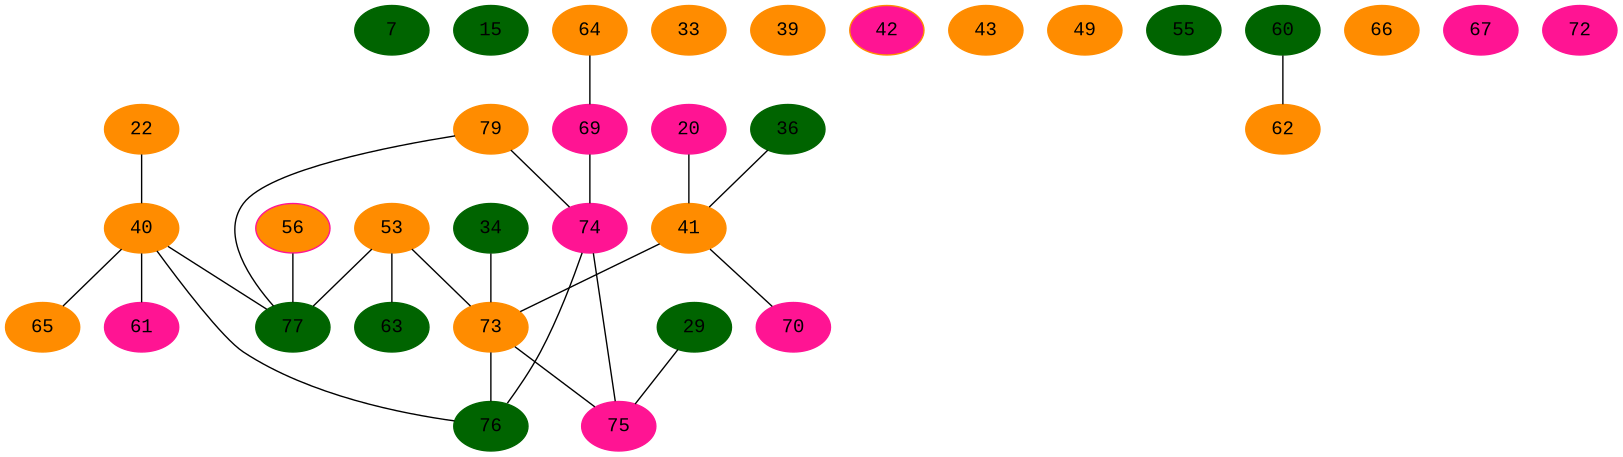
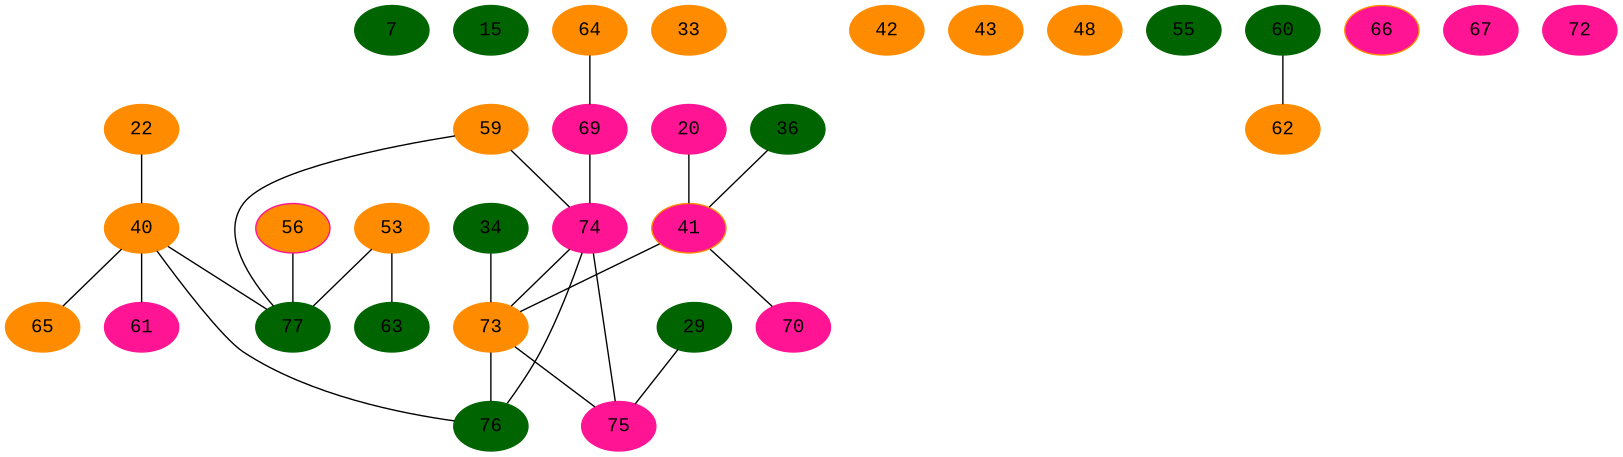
node "39": removed
node "42": fillcolor deeppink -> darkorange
node "49": label "49" -> "48"
node "66": fillcolor darkorange -> deeppink
node "79": label "79" -> "59"
node "41": fillcolor darkorange -> deeppink
edge "53" -- "73": now "74" -- "73"
